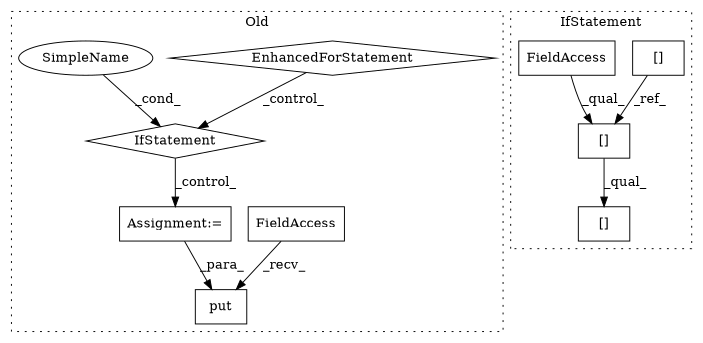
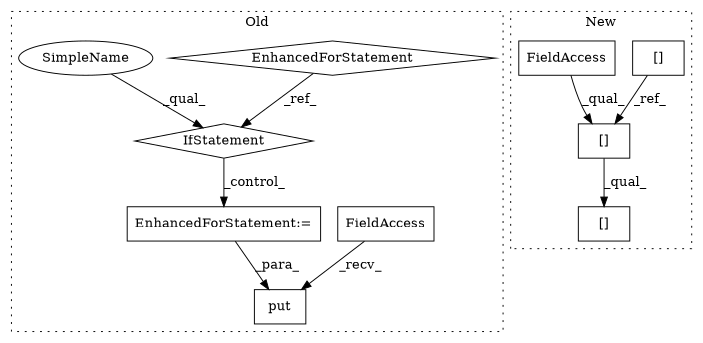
cluster "IfStatement": label "IfStatement" -> "New"
edge "SimpleName" -> "IfStatement": label "_cond_" -> "_qual_"
edge "EnhancedForStatement" -> "IfStatement": label "_control_" -> "_ref_"
node "Assignment:=": label "Assignment:=" -> "EnhancedForStatement:="
